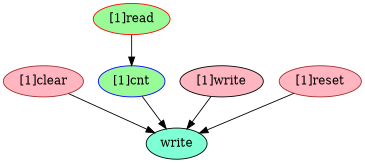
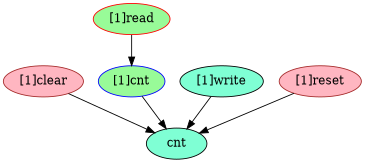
node "[1]write": fillcolor lightpink -> aquamarine
node "write": label "write" -> "cnt"
